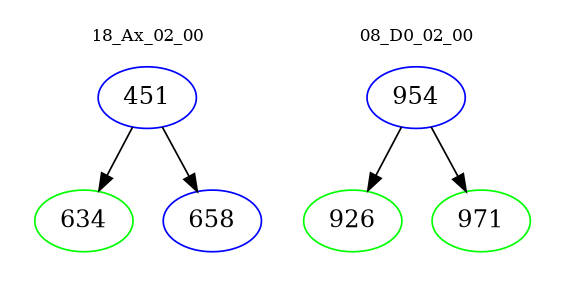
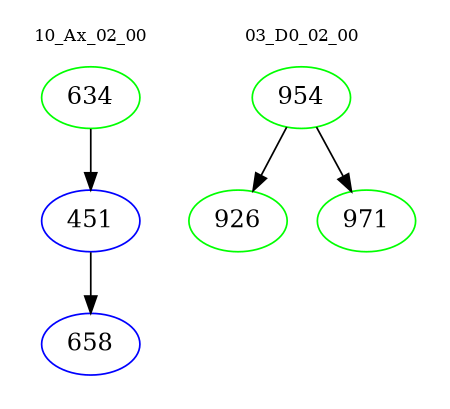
cluster "18_Ax_02_00": label "18_Ax_02_00" -> "10_Ax_02_00"
cluster "08_D0_02_00": label "08_D0_02_00" -> "03_D0_02_00"
node "954": color blue -> green
edge "451" -> "634": reversed
